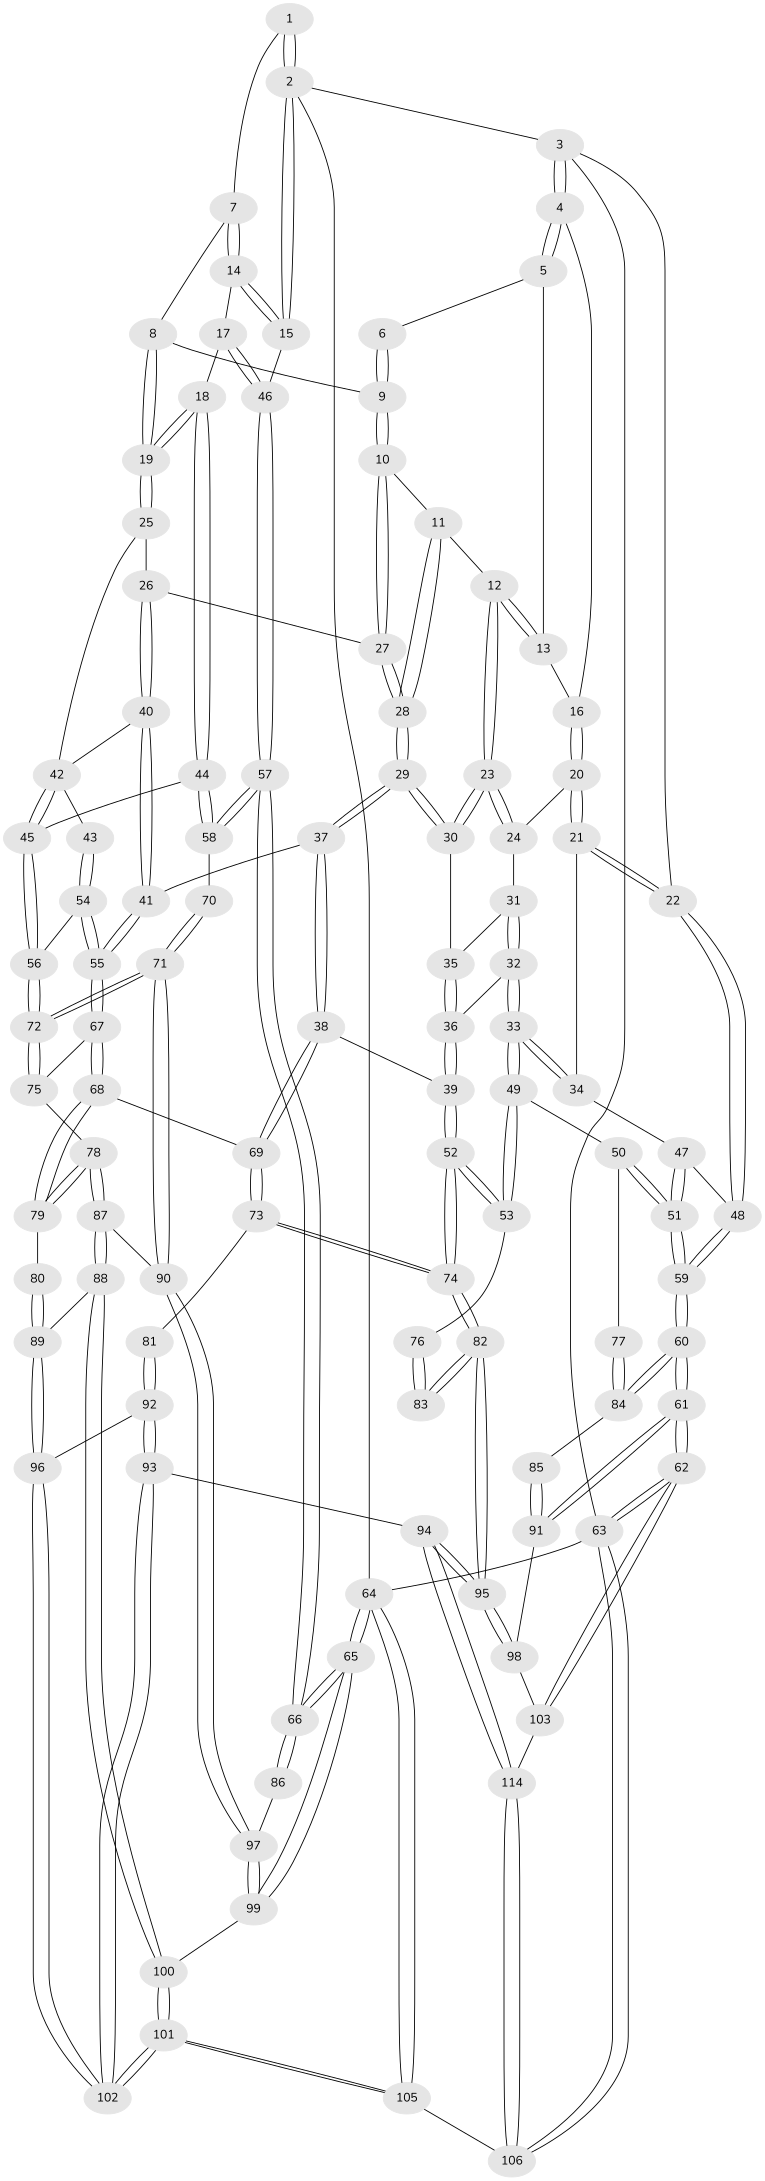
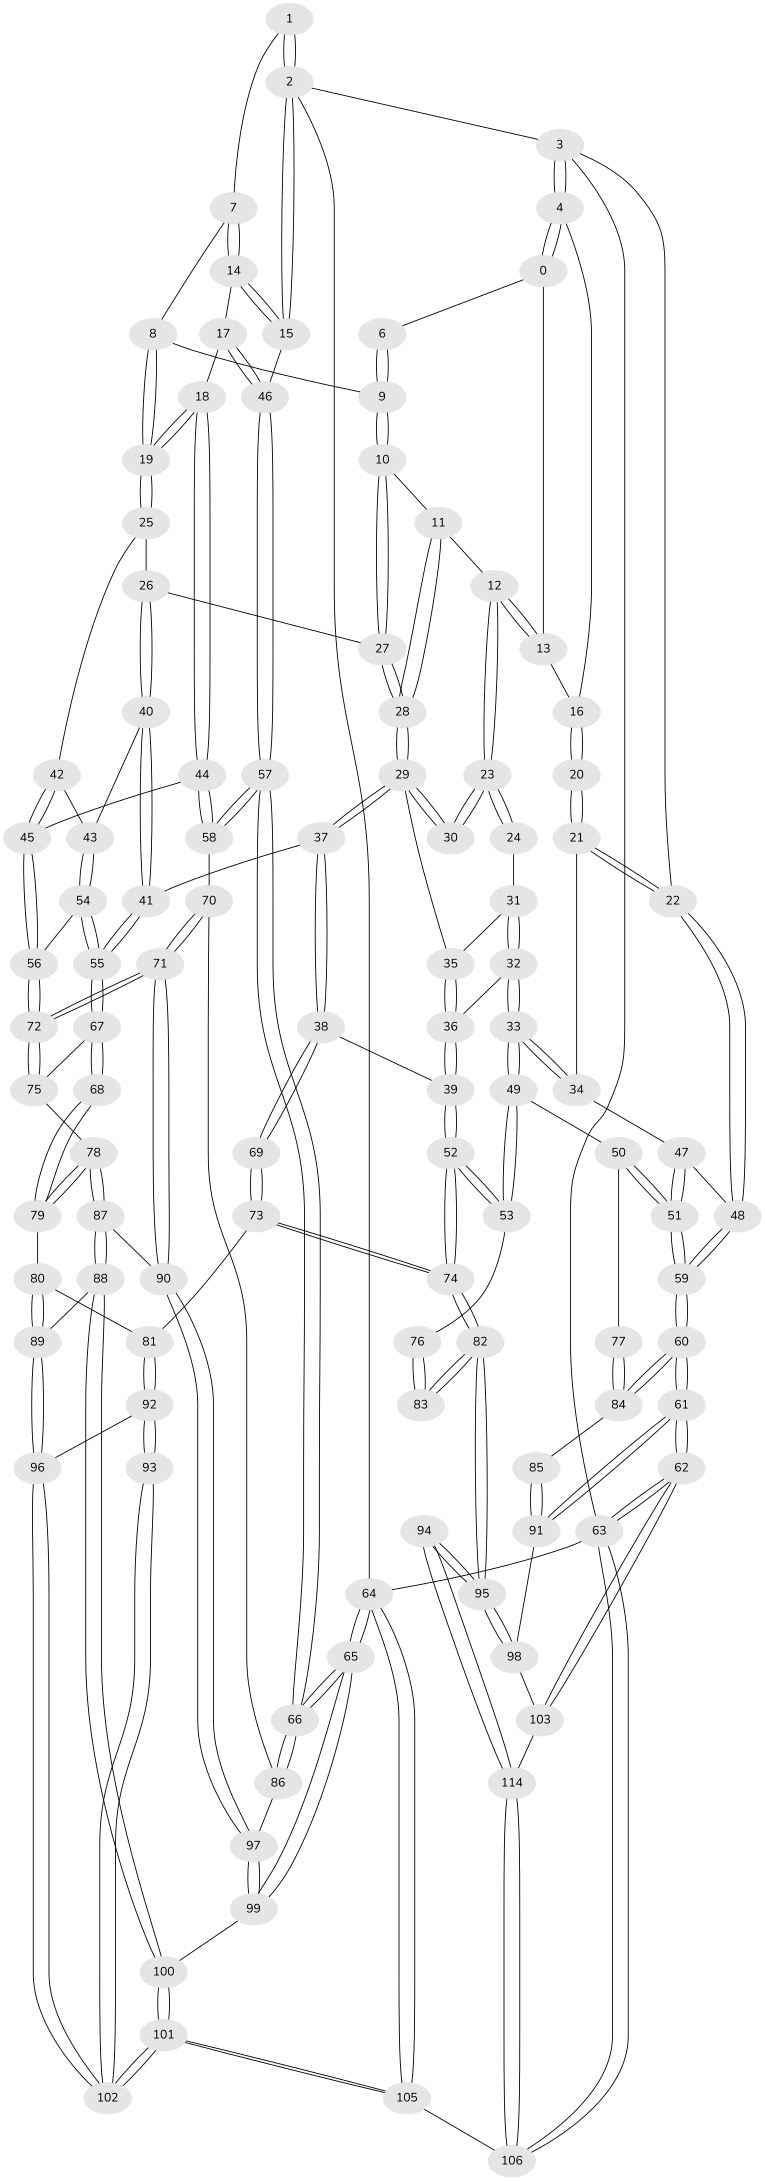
node "5": label "5" -> "0"
edge "40" -- "42": now "40" -- "43"
edge "20" -- "24": removed
edge "30" -- "35": now "29" -- "35"
edge "68" -- "69": removed
edge "80" -- "81": added
edge "70" -- "86": added
edge "93" -- "94": removed
